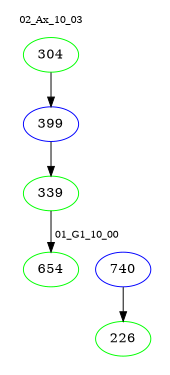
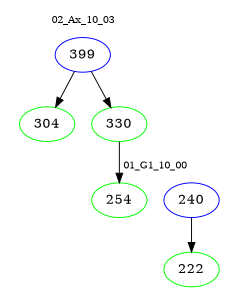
edge "304" -> "399": reversed
node "339": label "339" -> "330"
node "654": label "654" -> "254"
node "740": label "740" -> "240"
node "226": label "226" -> "222"
